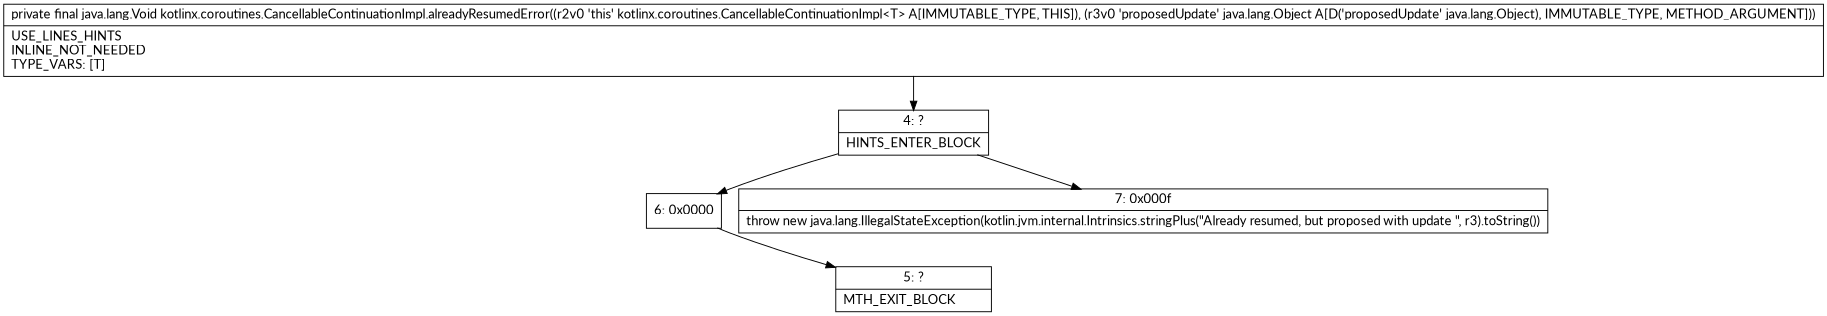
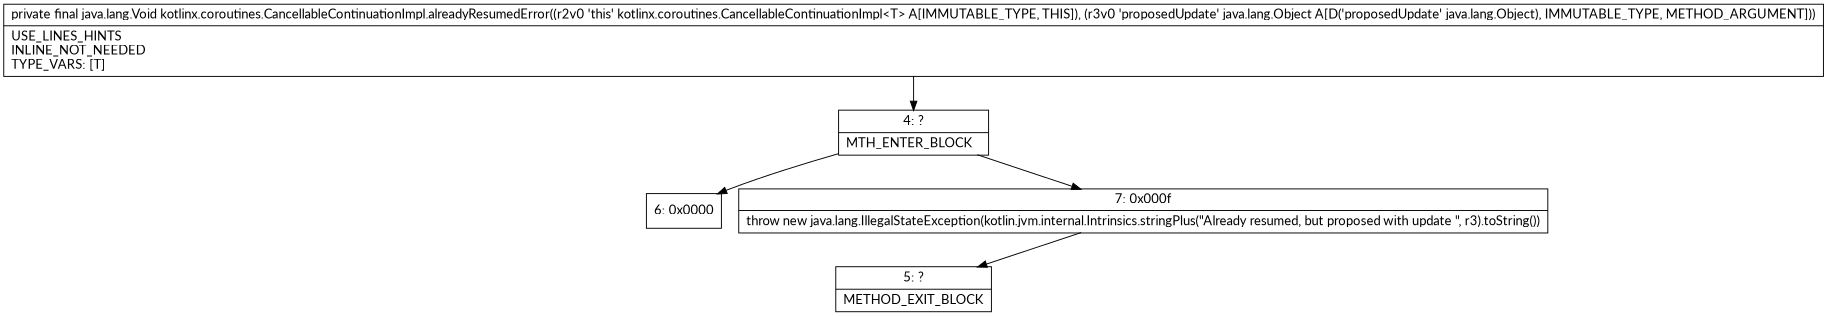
node "4: ?": text "HINTS_ENTER_BLOCK" -> "MTH_ENTER_BLOCK"
edge "6: 0x0000" -> "5: ?": now "7: 0x000f" -> "5: ?"
node "5: ?": text "MTH_EXIT_BLOCK" -> "METHOD_EXIT_BLOCK"
